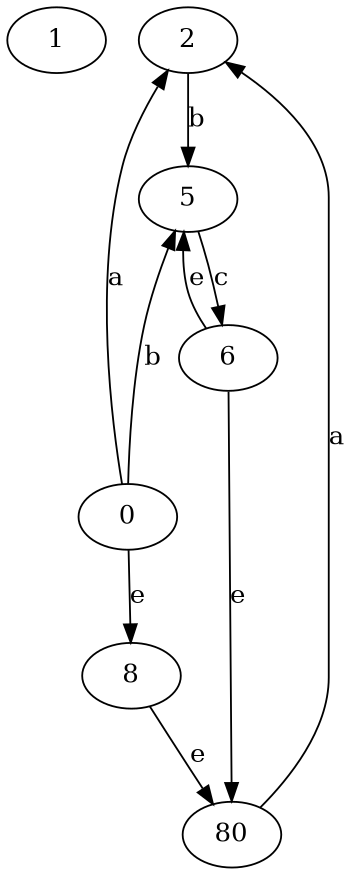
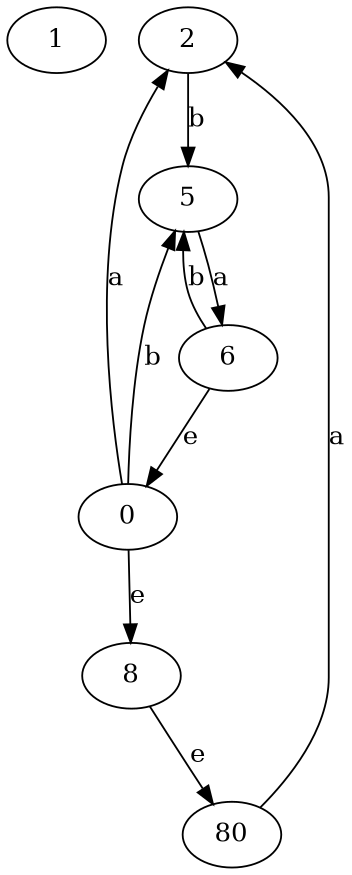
edge "6" -> "5": label "e" -> "b"
edge "5" -> "6": label "c" -> "a"
edge "6" -> "80": now "6" -> "0"
